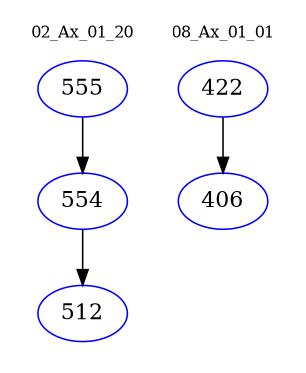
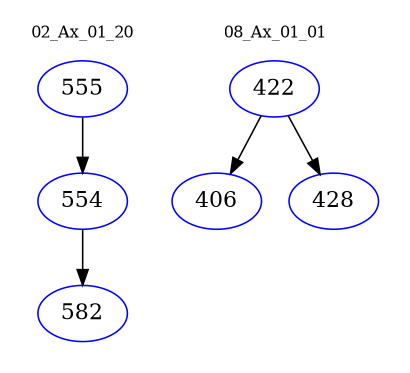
node "428": added
node "512": label "512" -> "582"
